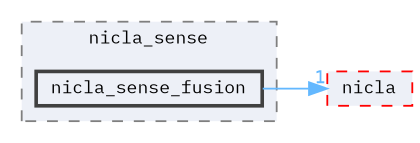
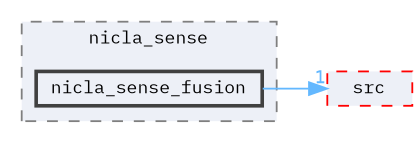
node "nicla": label "nicla" -> "src"
